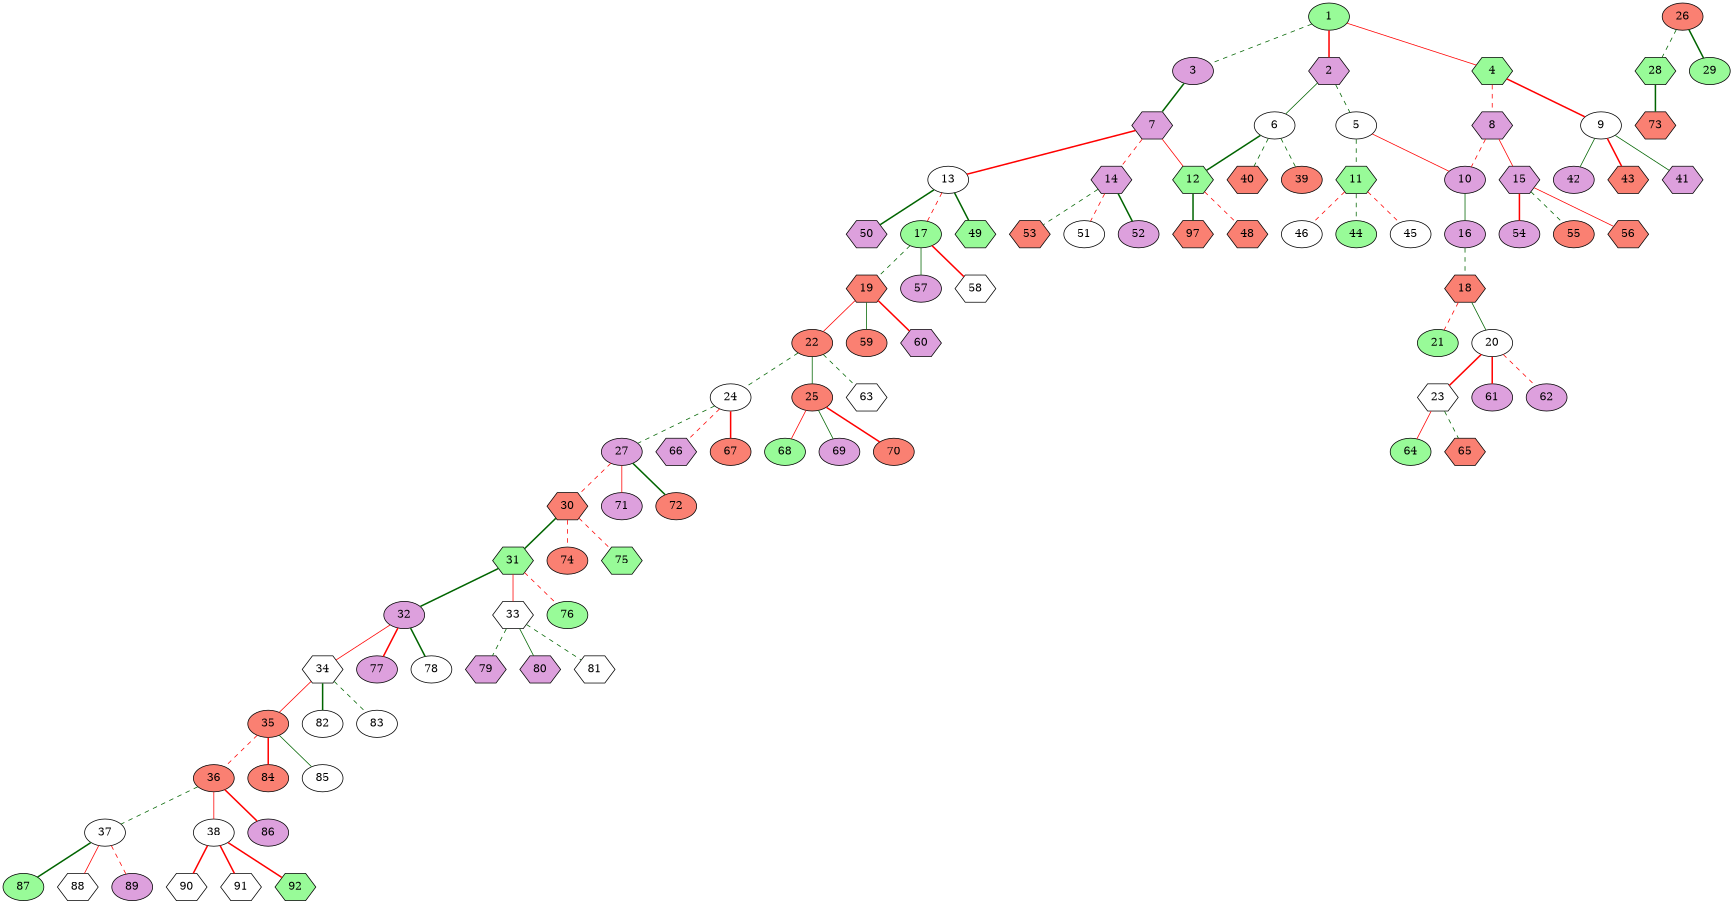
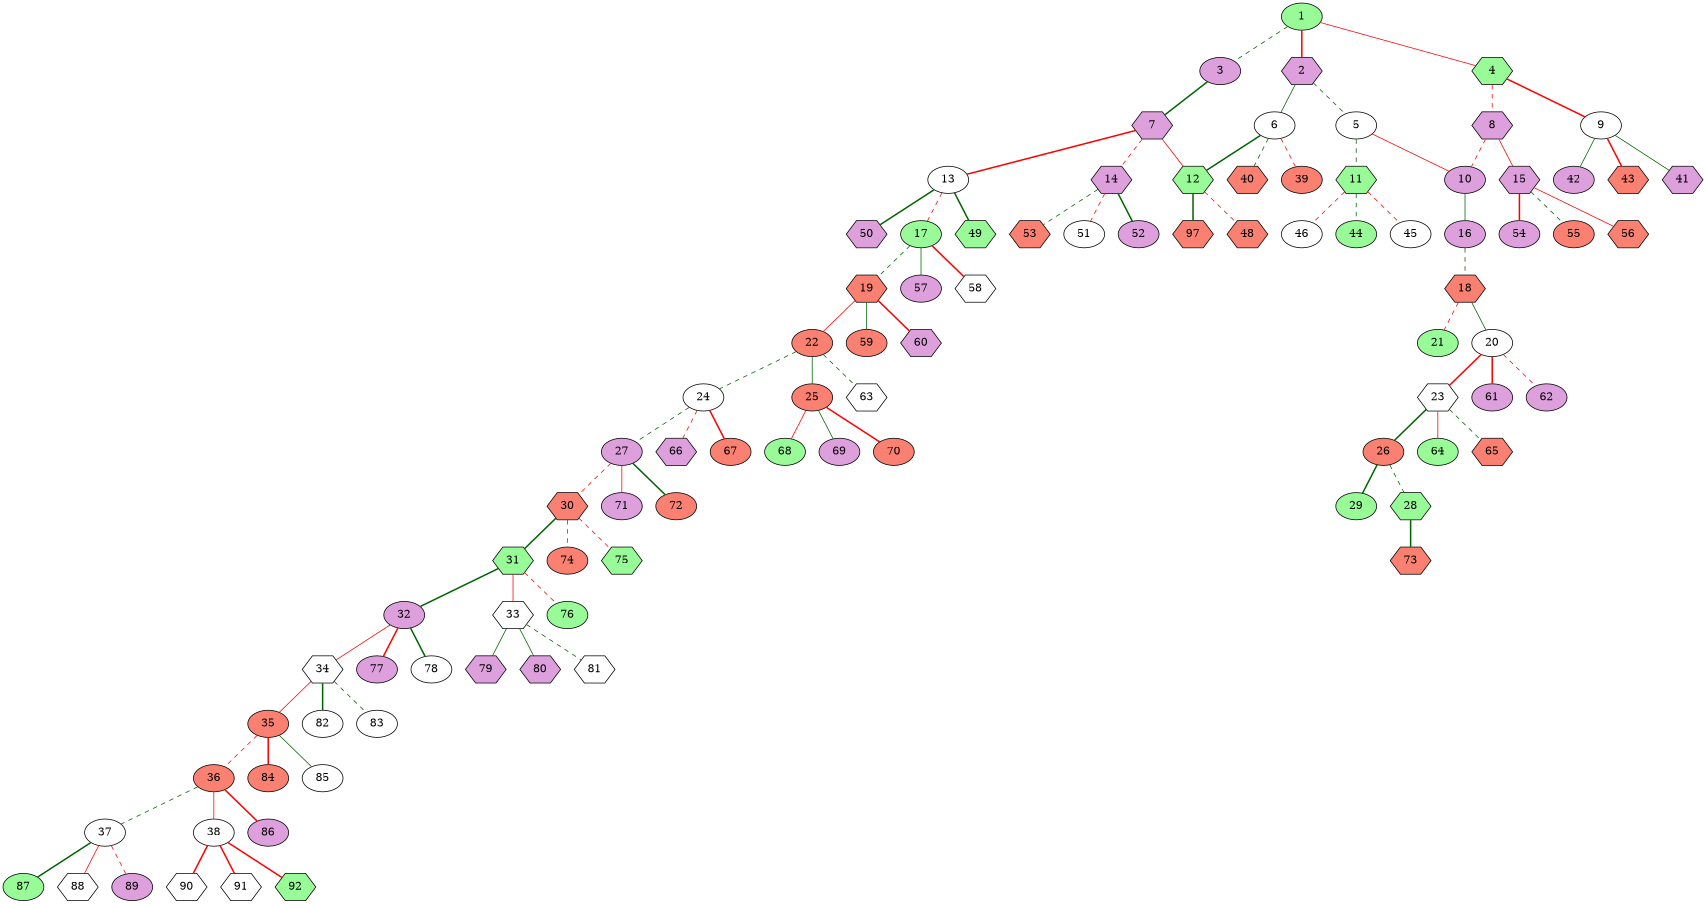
edge "6" -- "39": color darkgreen -> red
edge "23" -- "26": added
edge "33" -- "79": style dashed -> solid
